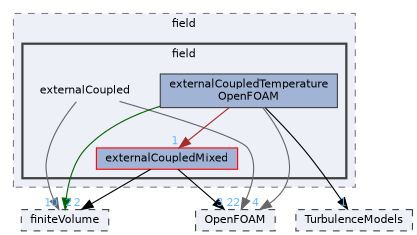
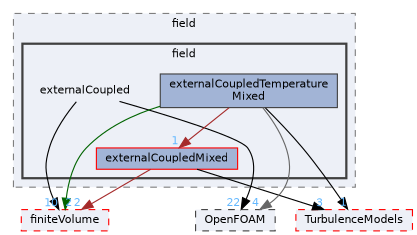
node "externalCoupledTemperature OpenFOAM": label "externalCoupledTemperature OpenFOAM" -> "externalCoupledTemperature Mixed"
edge "externalCoupled" -> "OpenFOAM": color gray40 -> black
edge "externalCoupled" -> "finiteVolume": color gray40 -> black
edge "externalCoupledMixed" -> "OpenFOAM": now "externalCoupledMixed" -> "TurbulenceModels"
edge "externalCoupledMixed" -> "finiteVolume": color black -> brown
node "finiteVolume": color grey25 -> red
node "TurbulenceModels": color grey25 -> red
